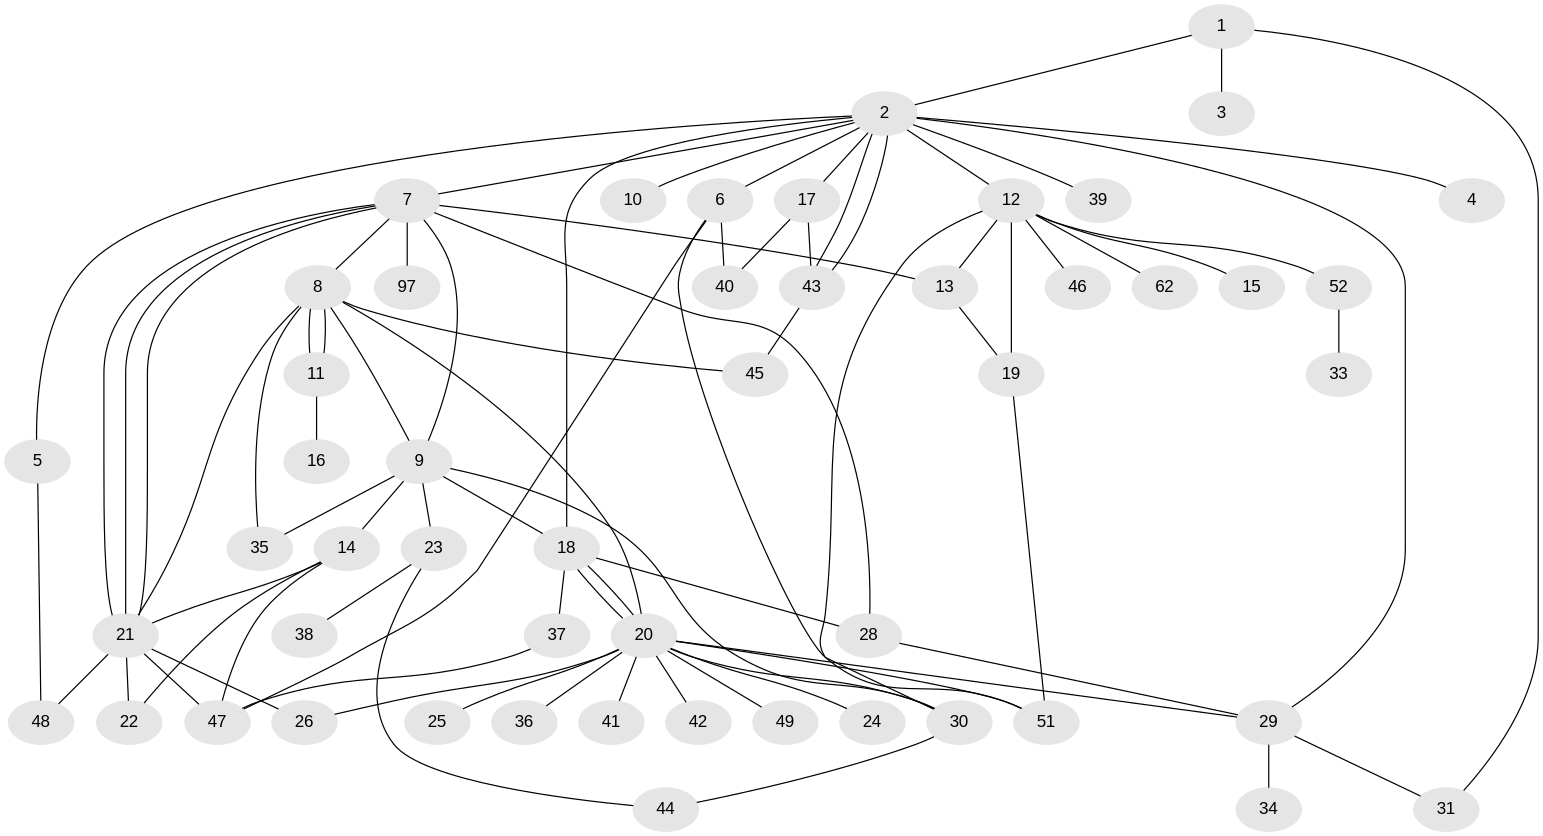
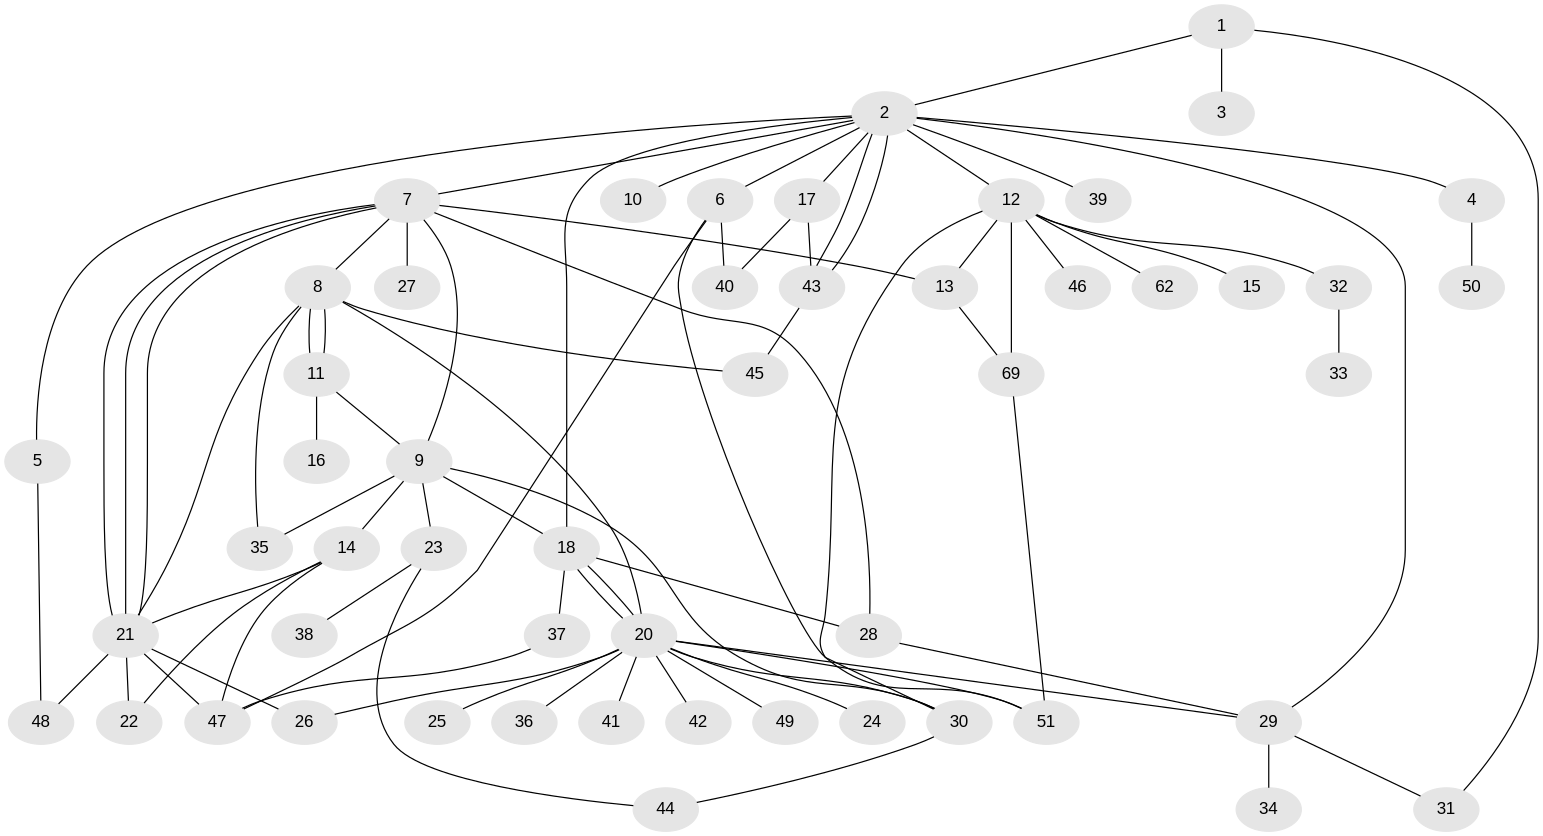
node "97": label "97" -> "27"
node "52": label "52" -> "32"
node "50": added
edge "8" -- "9": now "11" -- "9"
node "19": label "19" -> "69"
